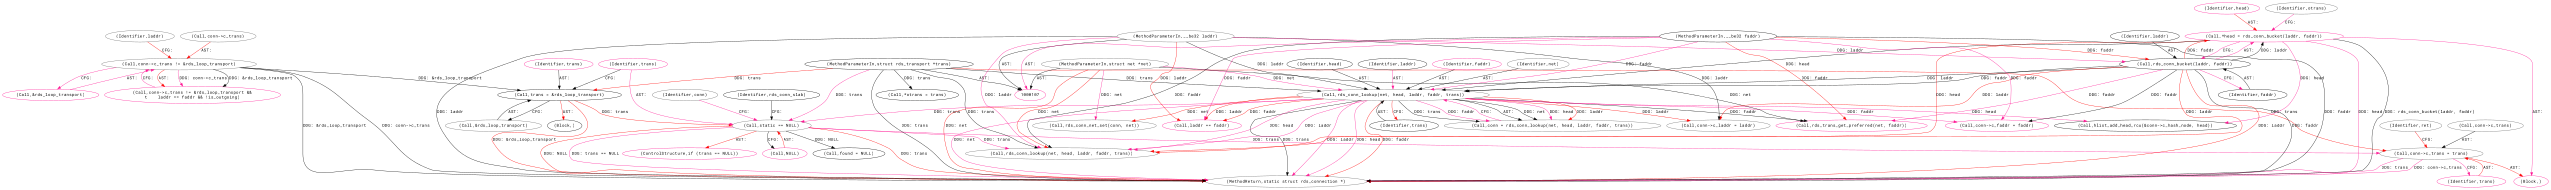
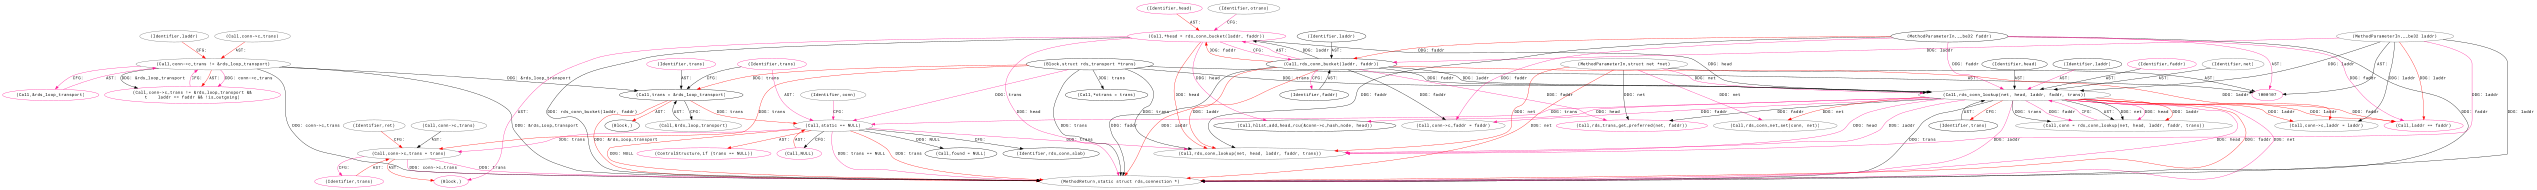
node "(MethodParameterIn,struct rds_transport *trans)": label "(MethodParameterIn,struct rds_transport *trans)" -> "(Block,struct rds_transport *trans)"
edge "(MethodParameterIn,__be32 faddr)" -> "(Call,rds_trans_get_preferred(net, faddr))": removed, label "DDG: faddr"
edge "(Identifier,rds_conn_slab)" -> "(Call,static == NULL)": reversed
node "(Call,conn->c_faddr = faddr)": color deeppink -> gray40
